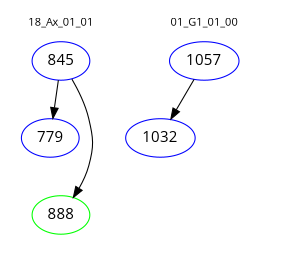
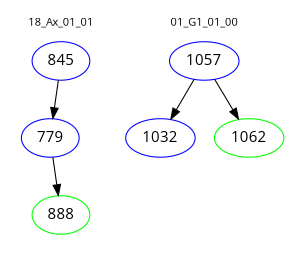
edge "845" -> "888": now "779" -> "888"
node "1062": added
